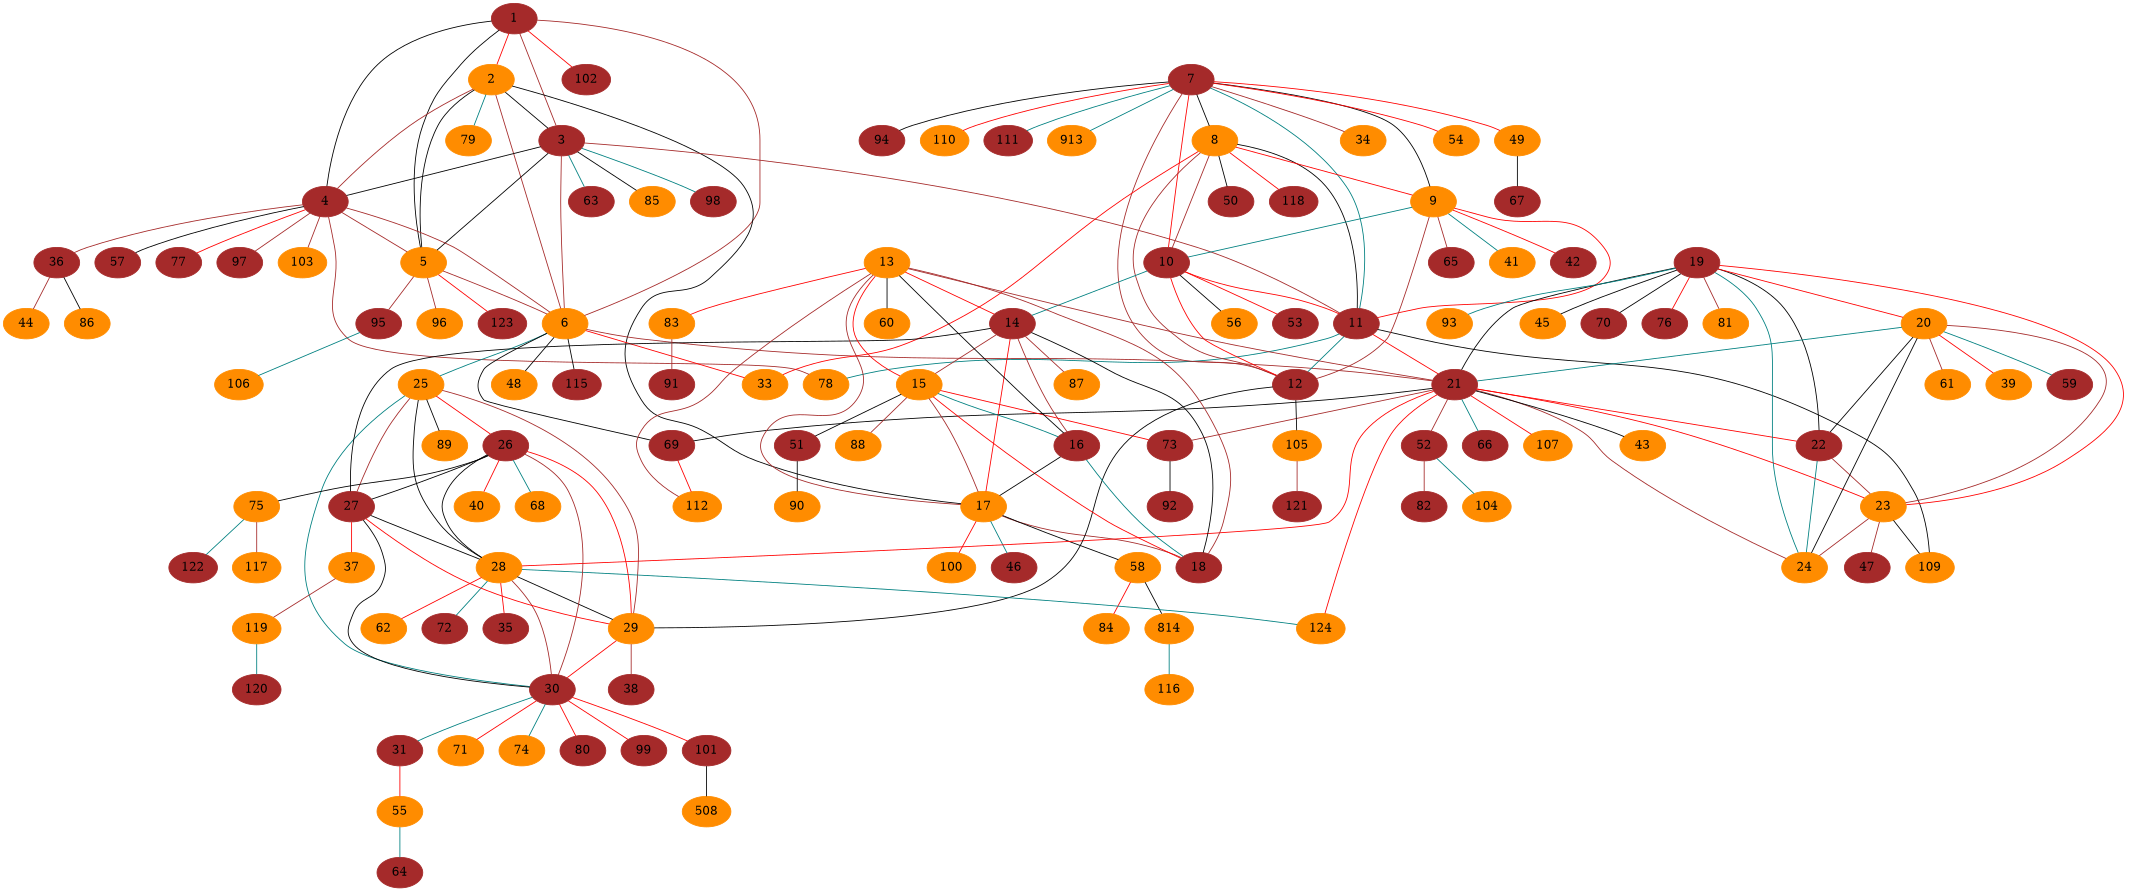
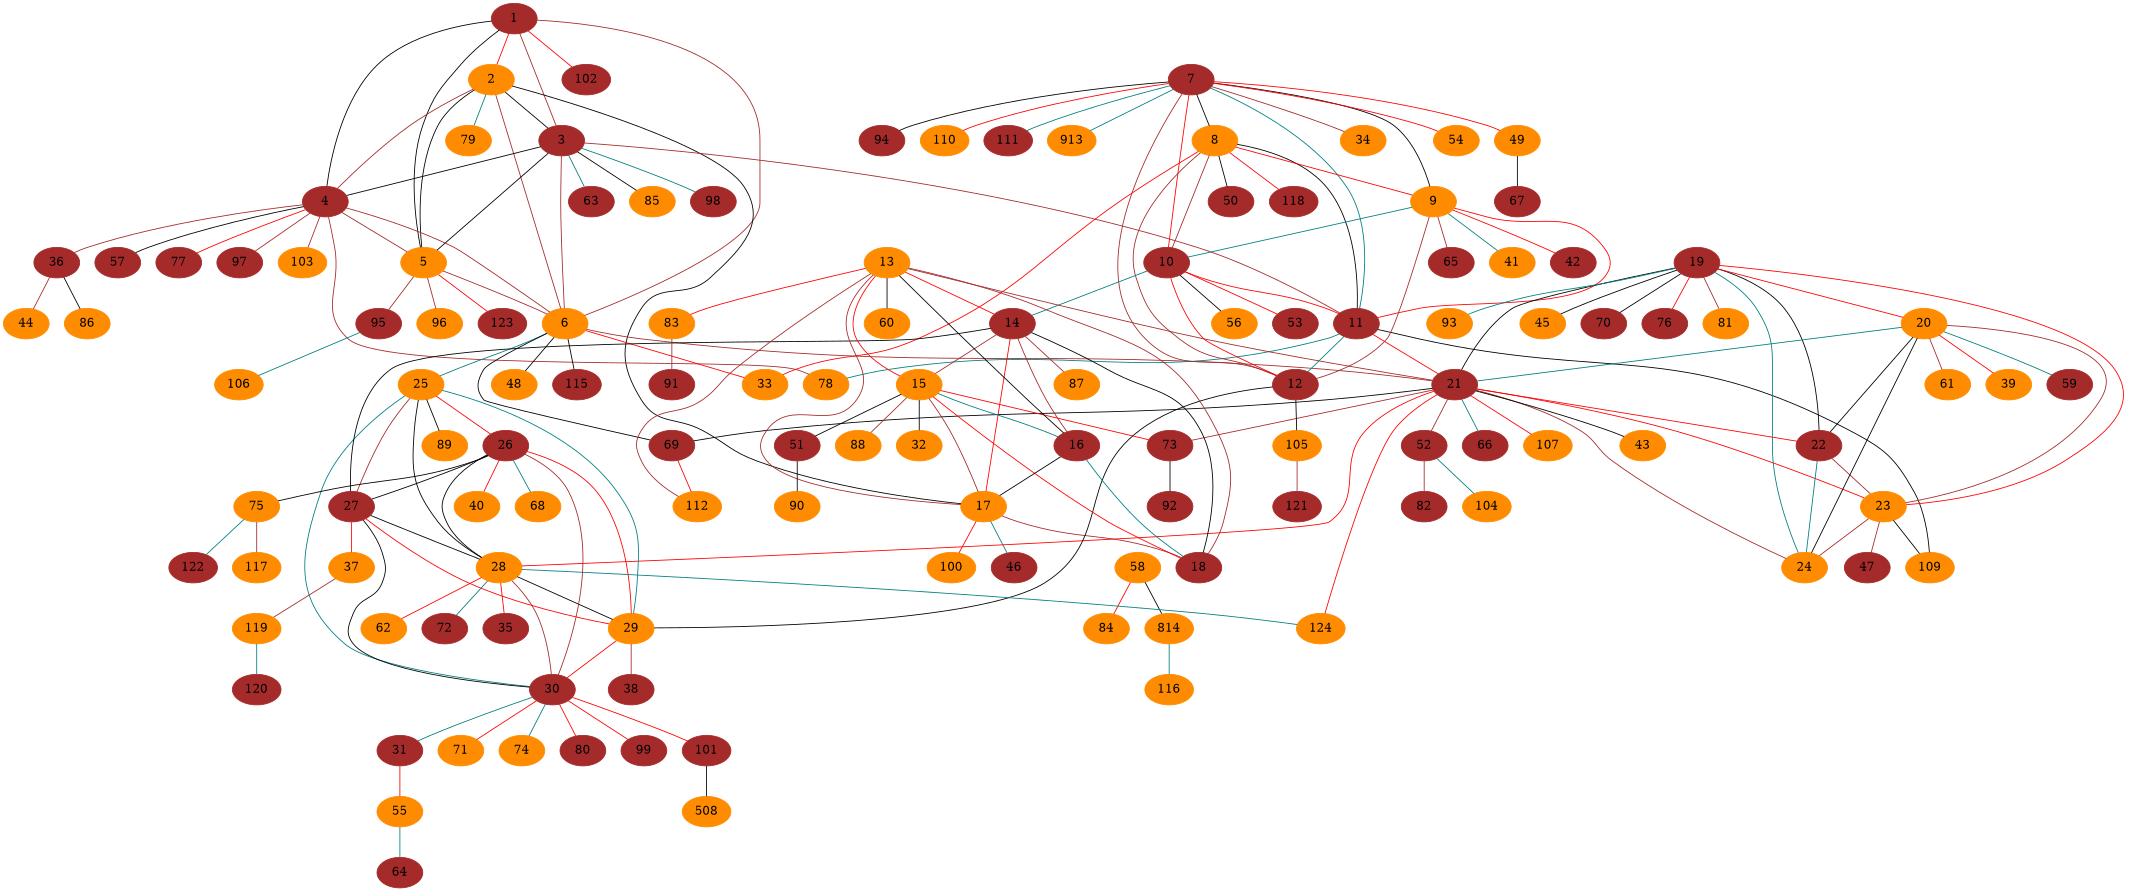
node "32": added
edge "25" -- "29": color brown -> teal
edge "17" -- "58": removed
